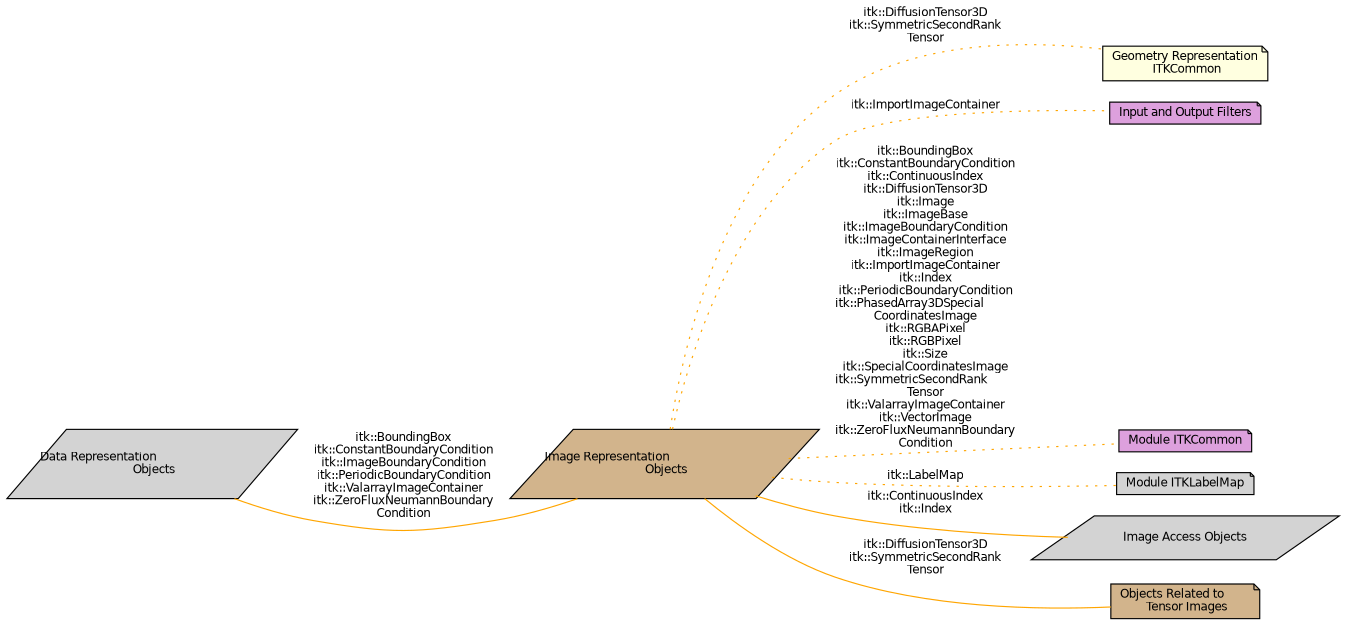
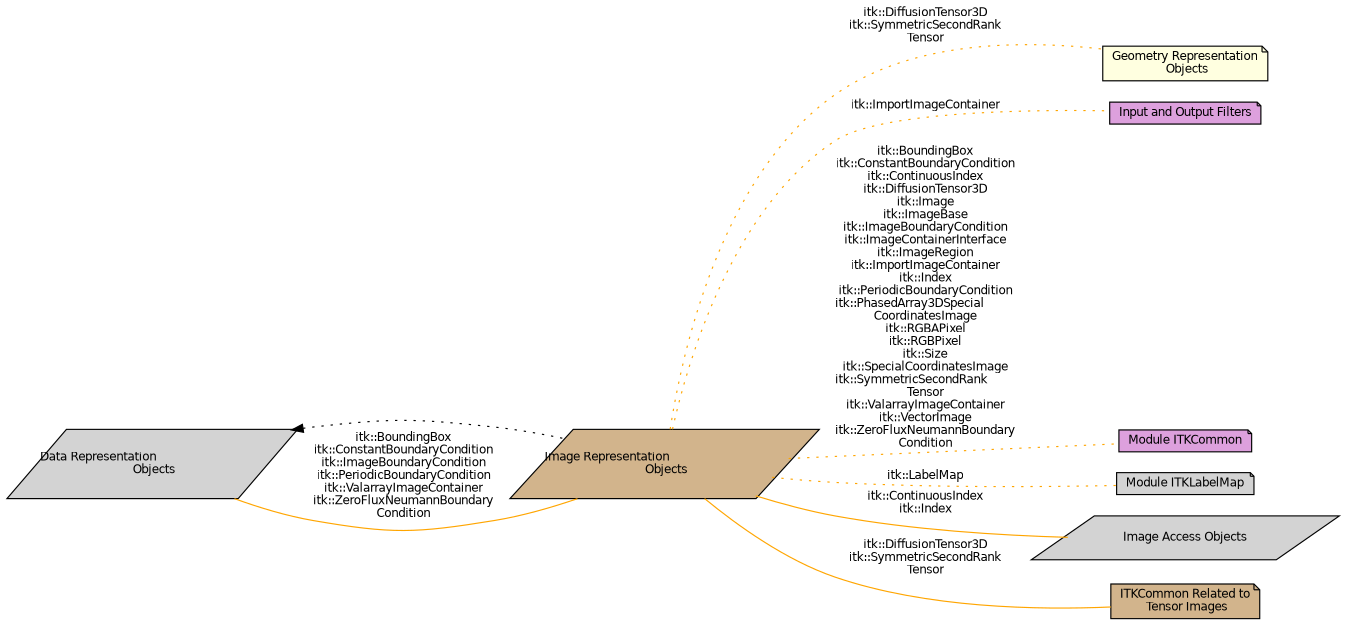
node "Geometry Representation ITKCommon": label "Geometry Representation ITKCommon" -> "Geometry Representation Objects"
edge "Image Representation Objects" -> "Data Representation Objects": added
node "Objects Related to Tensor Images": label "Objects Related to Tensor Images" -> "ITKCommon Related to Tensor Images"
